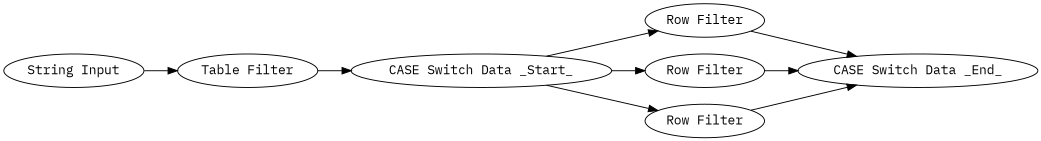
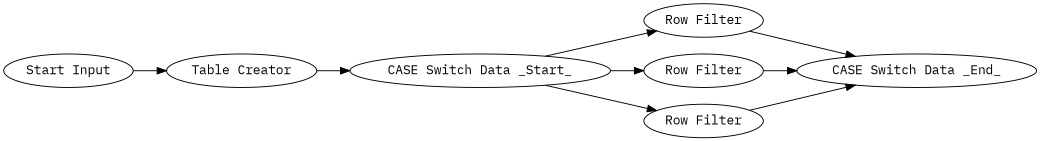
node "String Input": label "String Input" -> "Start Input"
node "Table Filter": label "Table Filter" -> "Table Creator"
